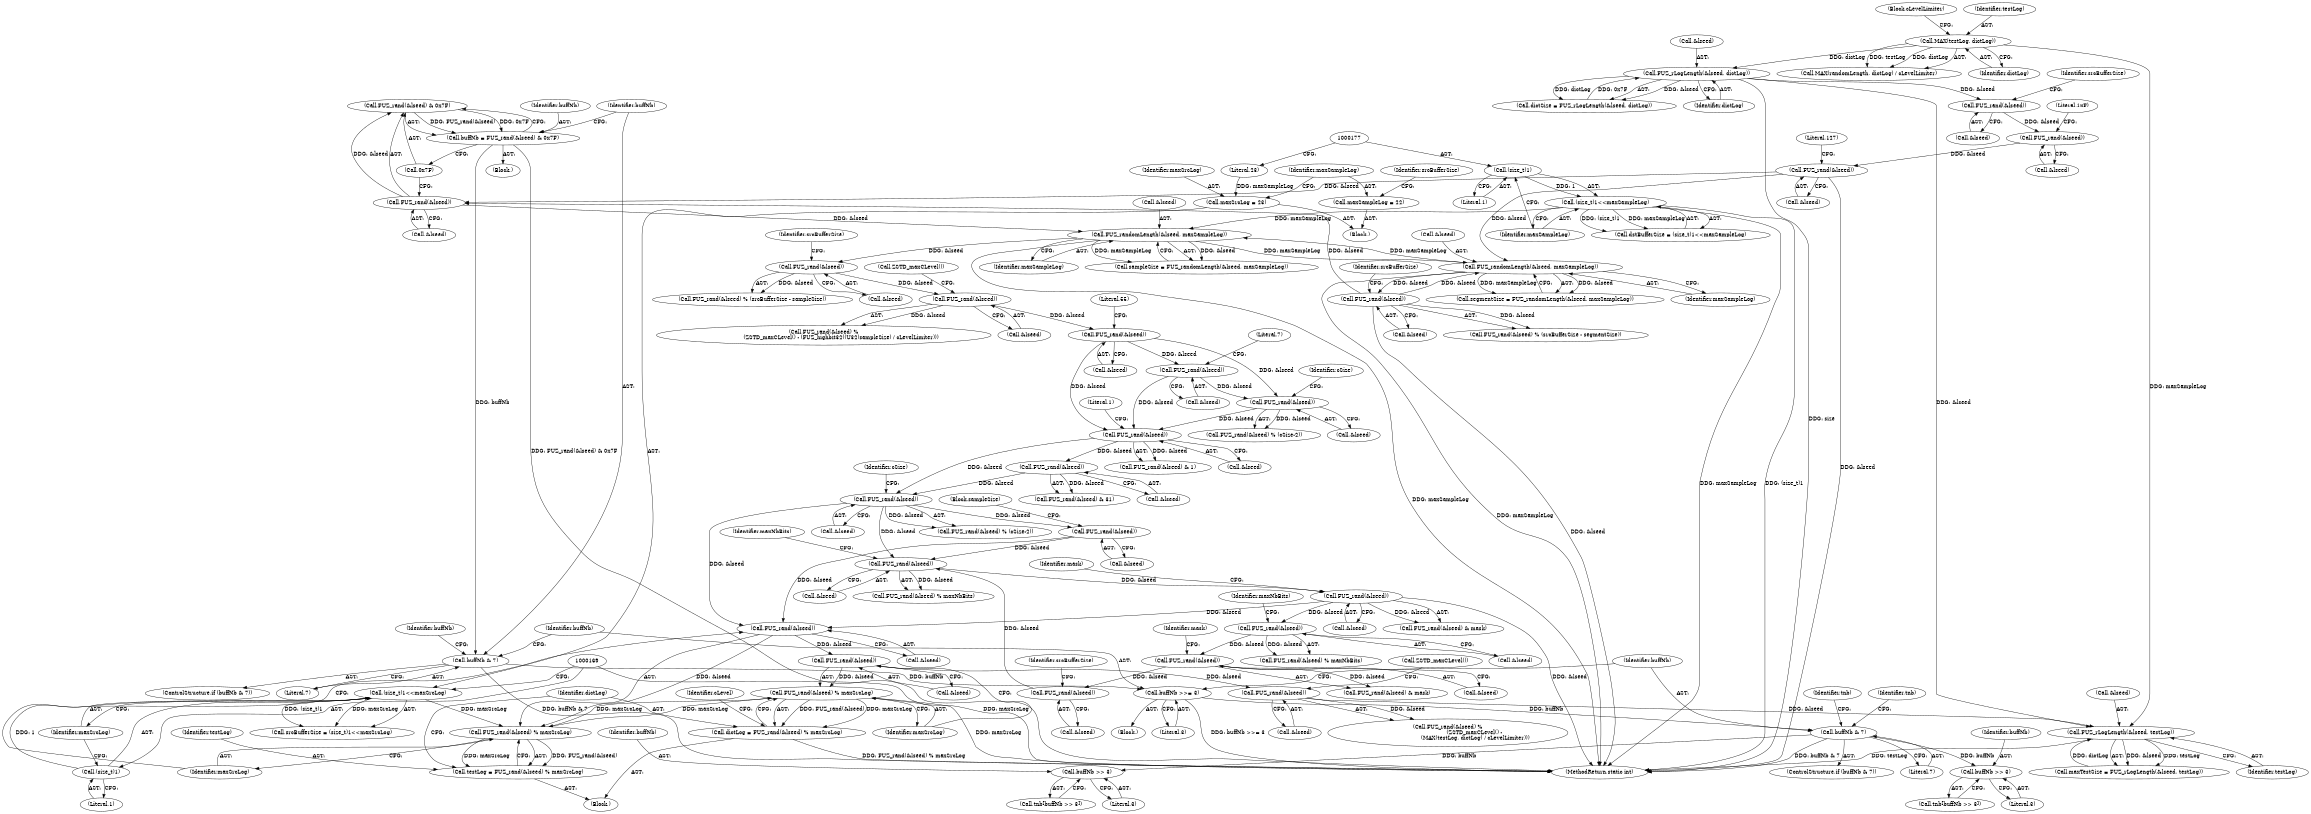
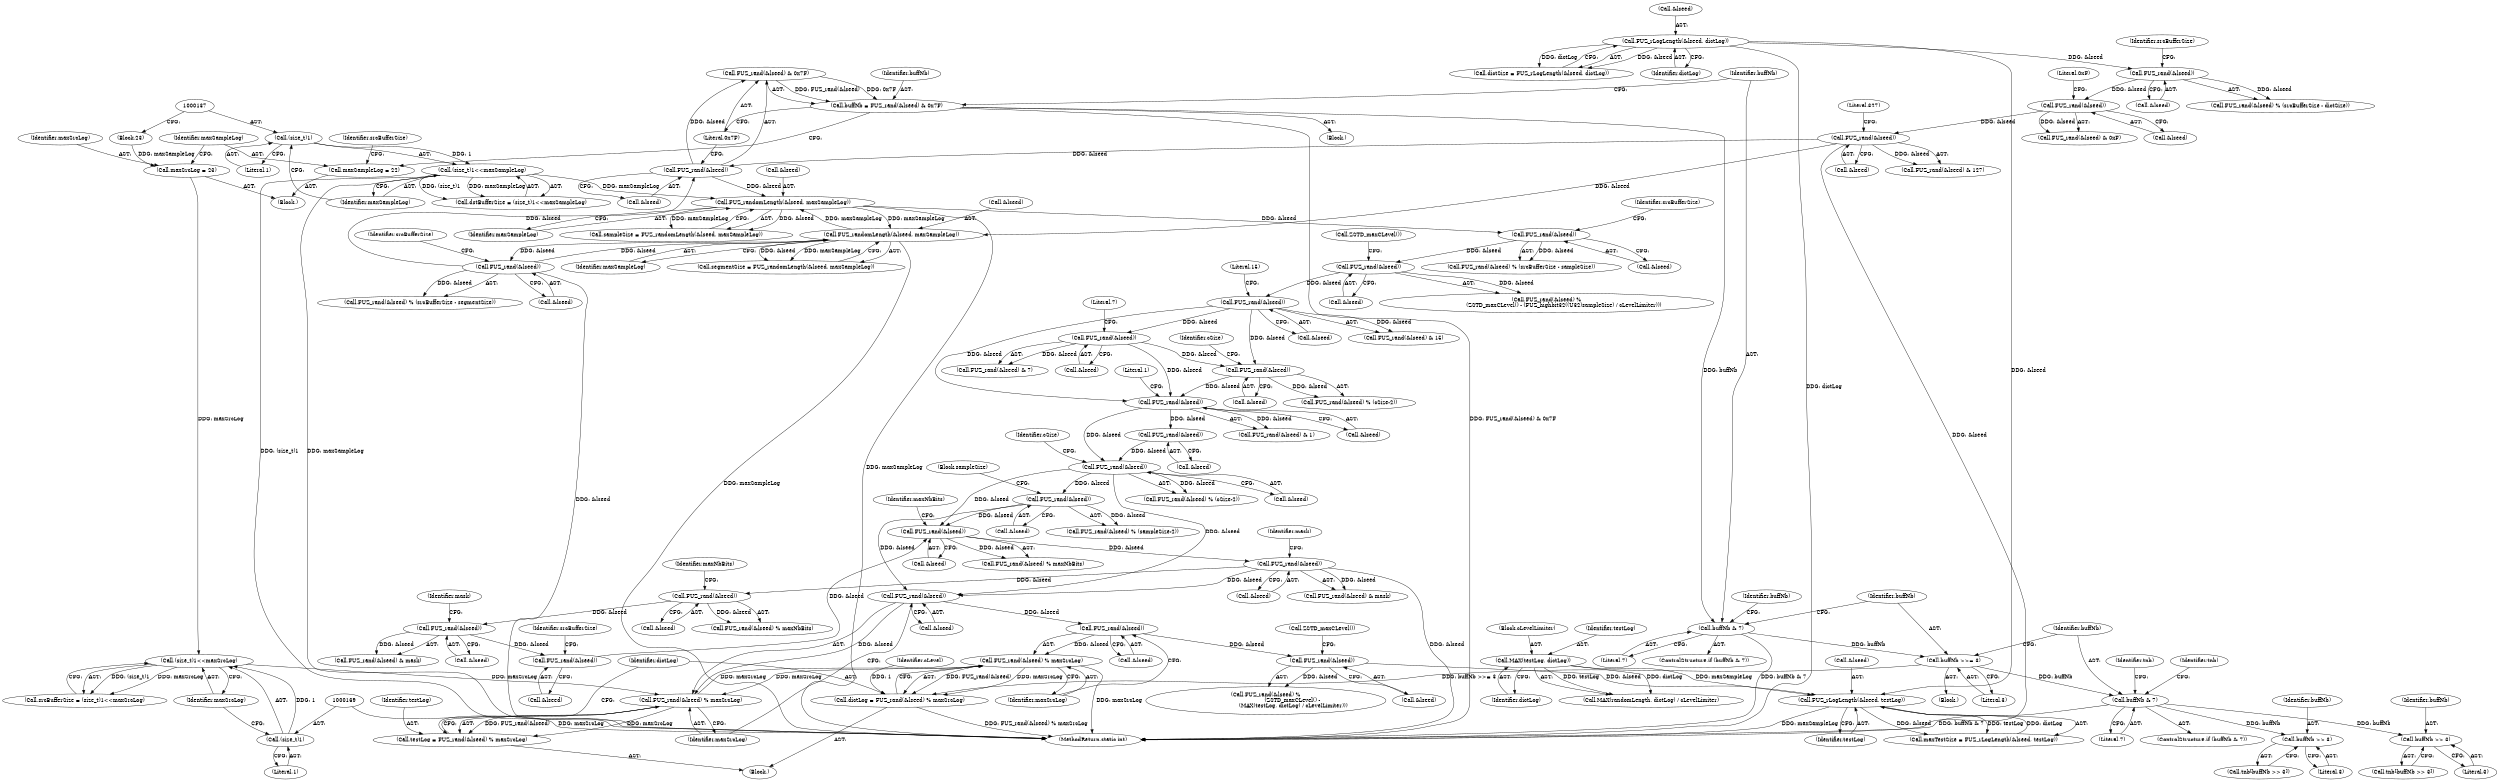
edge "(Block,cLevelLimiter)" -> "(Call,MAX(testLog, dictLog))": label "CFG: " -> "AST: "
edge "(Call,MAX(testLog, dictLog))" -> "(Call,FUZ_rLogLength(&lseed, dictLog))": removed, label "DDG: dictLog"
edge "(Call,dictSize = FUZ_rLogLength(&lseed, dictLog))" -> "(Call,FUZ_rLogLength(&lseed, dictLog))": label "DDG: 0x7F" -> "CFG: "
node "(Literal,1xF)": label "(Literal,1xF)" -> "(Literal,0xF)"
node "(Call,FUZ_rand(&lseed) % (srcBufferSize - dictSize))": added
edge "(Call,buffNb = FUZ_rand(&lseed) & 0x7F)" -> "(Call,FUZ_rand(&lseed) & 0x7F)": now "(Call,buffNb = FUZ_rand(&lseed) & 0x7F)" -> "(Call,maxSampleLog = 22)"
node "1000177": label "1000177" -> "1000137"
node "(Literal,127)": label "(Literal,127)" -> "(Literal,327)"
node "(Call,FUZ_rand(&lseed) & 0xF)": added
node "(Call,0x7F)": label "(Call,0x7F)" -> "(Literal,0x7F)"
node "(Literal,23)": label "(Literal,23)" -> "(Block,23)"
node "(Call,FUZ_rand(&lseed) & 127)": added
node "(Literal,55)": label "(Literal,55)" -> "(Literal,15)"
node "(Call,FUZ_rand(&lseed) & 15)": added
node "(Call,FUZ_rand(&lseed) & 7)": added
edge "(Call,FUZ_rLogLength(&lseed, dictLog))" -> "(MethodReturn,static int)": label "DDG: size" -> "DDG: dictLog"
edge "(Call,maxSrcLog = 23)" -> "(Call,(size_t)1<<maxSrcLog)": label "AST: " -> "DDG: maxSrcLog"
node "(Call,FUZ_rand(&lseed) & 31)": removed
node "(Call,FUZ_rand(&lseed) % (sampleSize-2))": added
edge "1000169" -> "(Call,(size_t)1<<maxSrcLog)": now "(Call,srcBufferSize = (size_t)1<<maxSrcLog)" -> "(Call,(size_t)1<<maxSrcLog)"
edge "(Identifier,cLevel)" -> "(Call,dictLog = FUZ_rand(&lseed) % maxSrcLog)": label "CFG: " -> "DDG: 1"
edge "(Call,FUZ_rLogLength(&lseed, testLog))" -> "(MethodReturn,static int)": label "DDG: testLog" -> "DDG: maxSampleLog"
edge "(Call,buffNb >>= 3)" -> "(MethodReturn,static int)": now "(Call,buffNb >>= 3)" -> "(Call,dictLog = FUZ_rand(&lseed) % maxSrcLog)"
